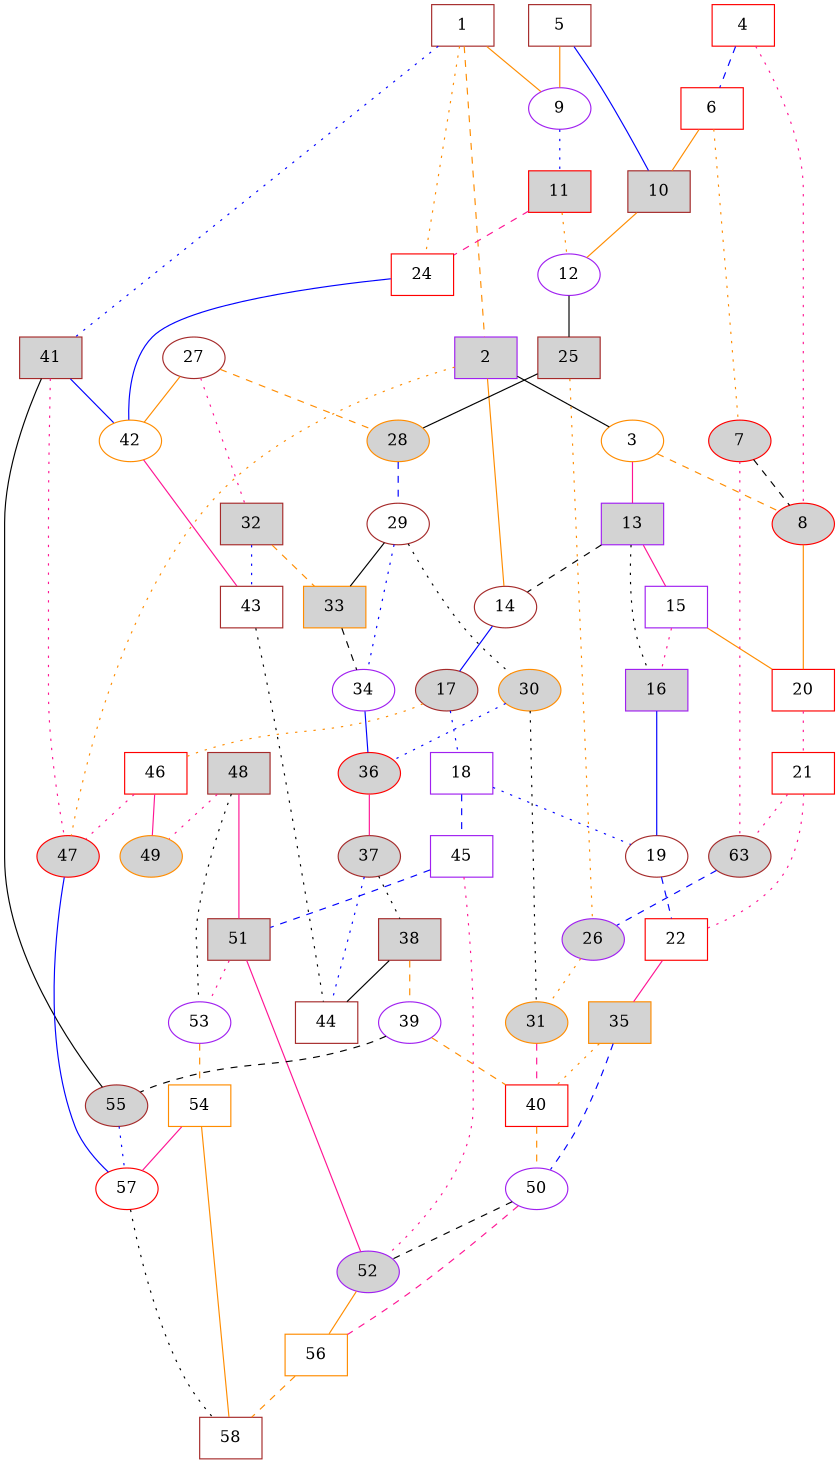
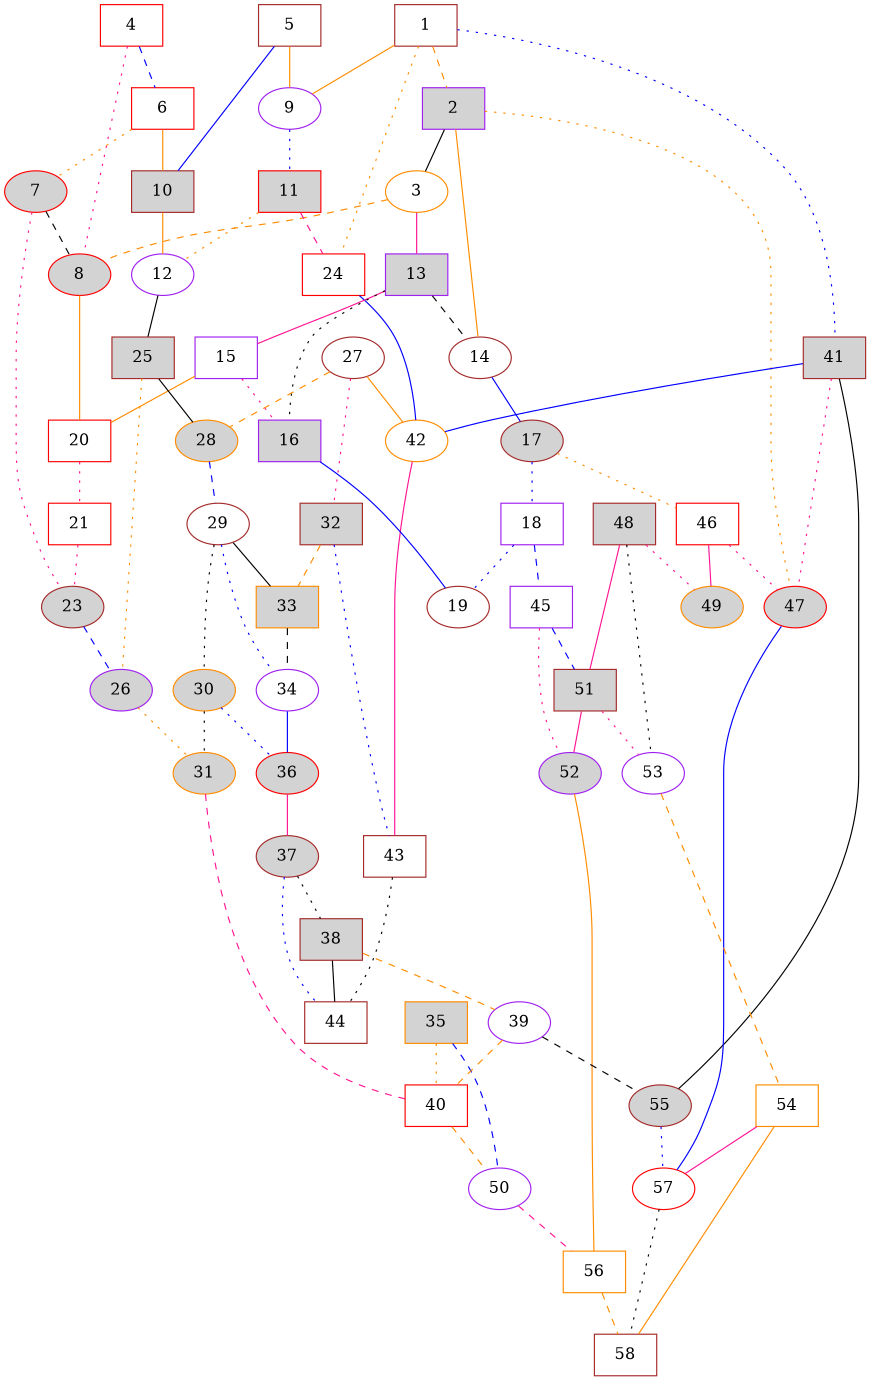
node "63": label "63" -> "23"
node "22": removed
edge "50" -- "52": removed
